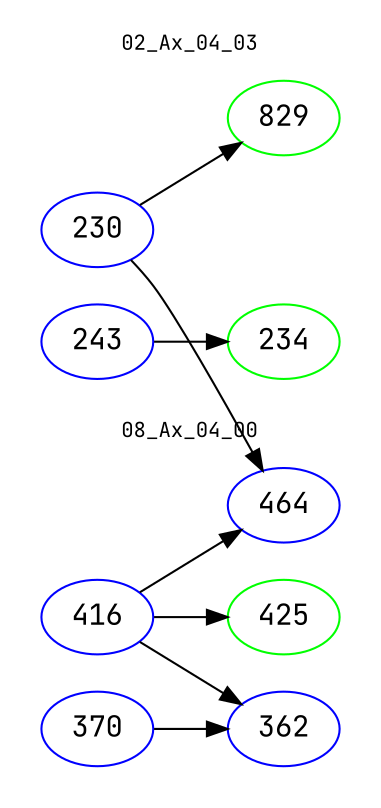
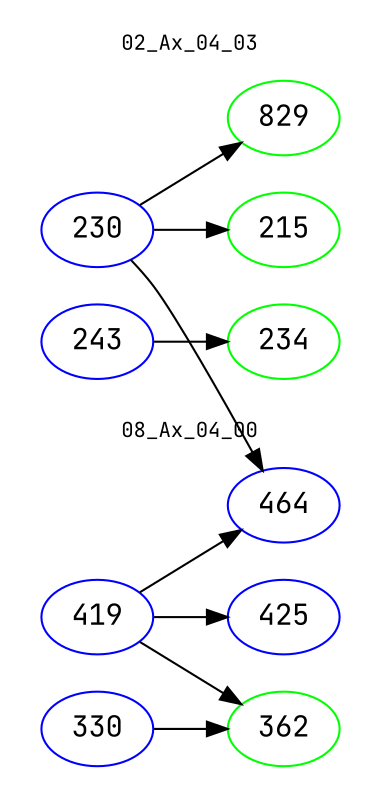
node "215": added
node "416": label "416" -> "419"
node "425": color green -> blue
node "370": label "370" -> "330"
node "362": color blue -> green
